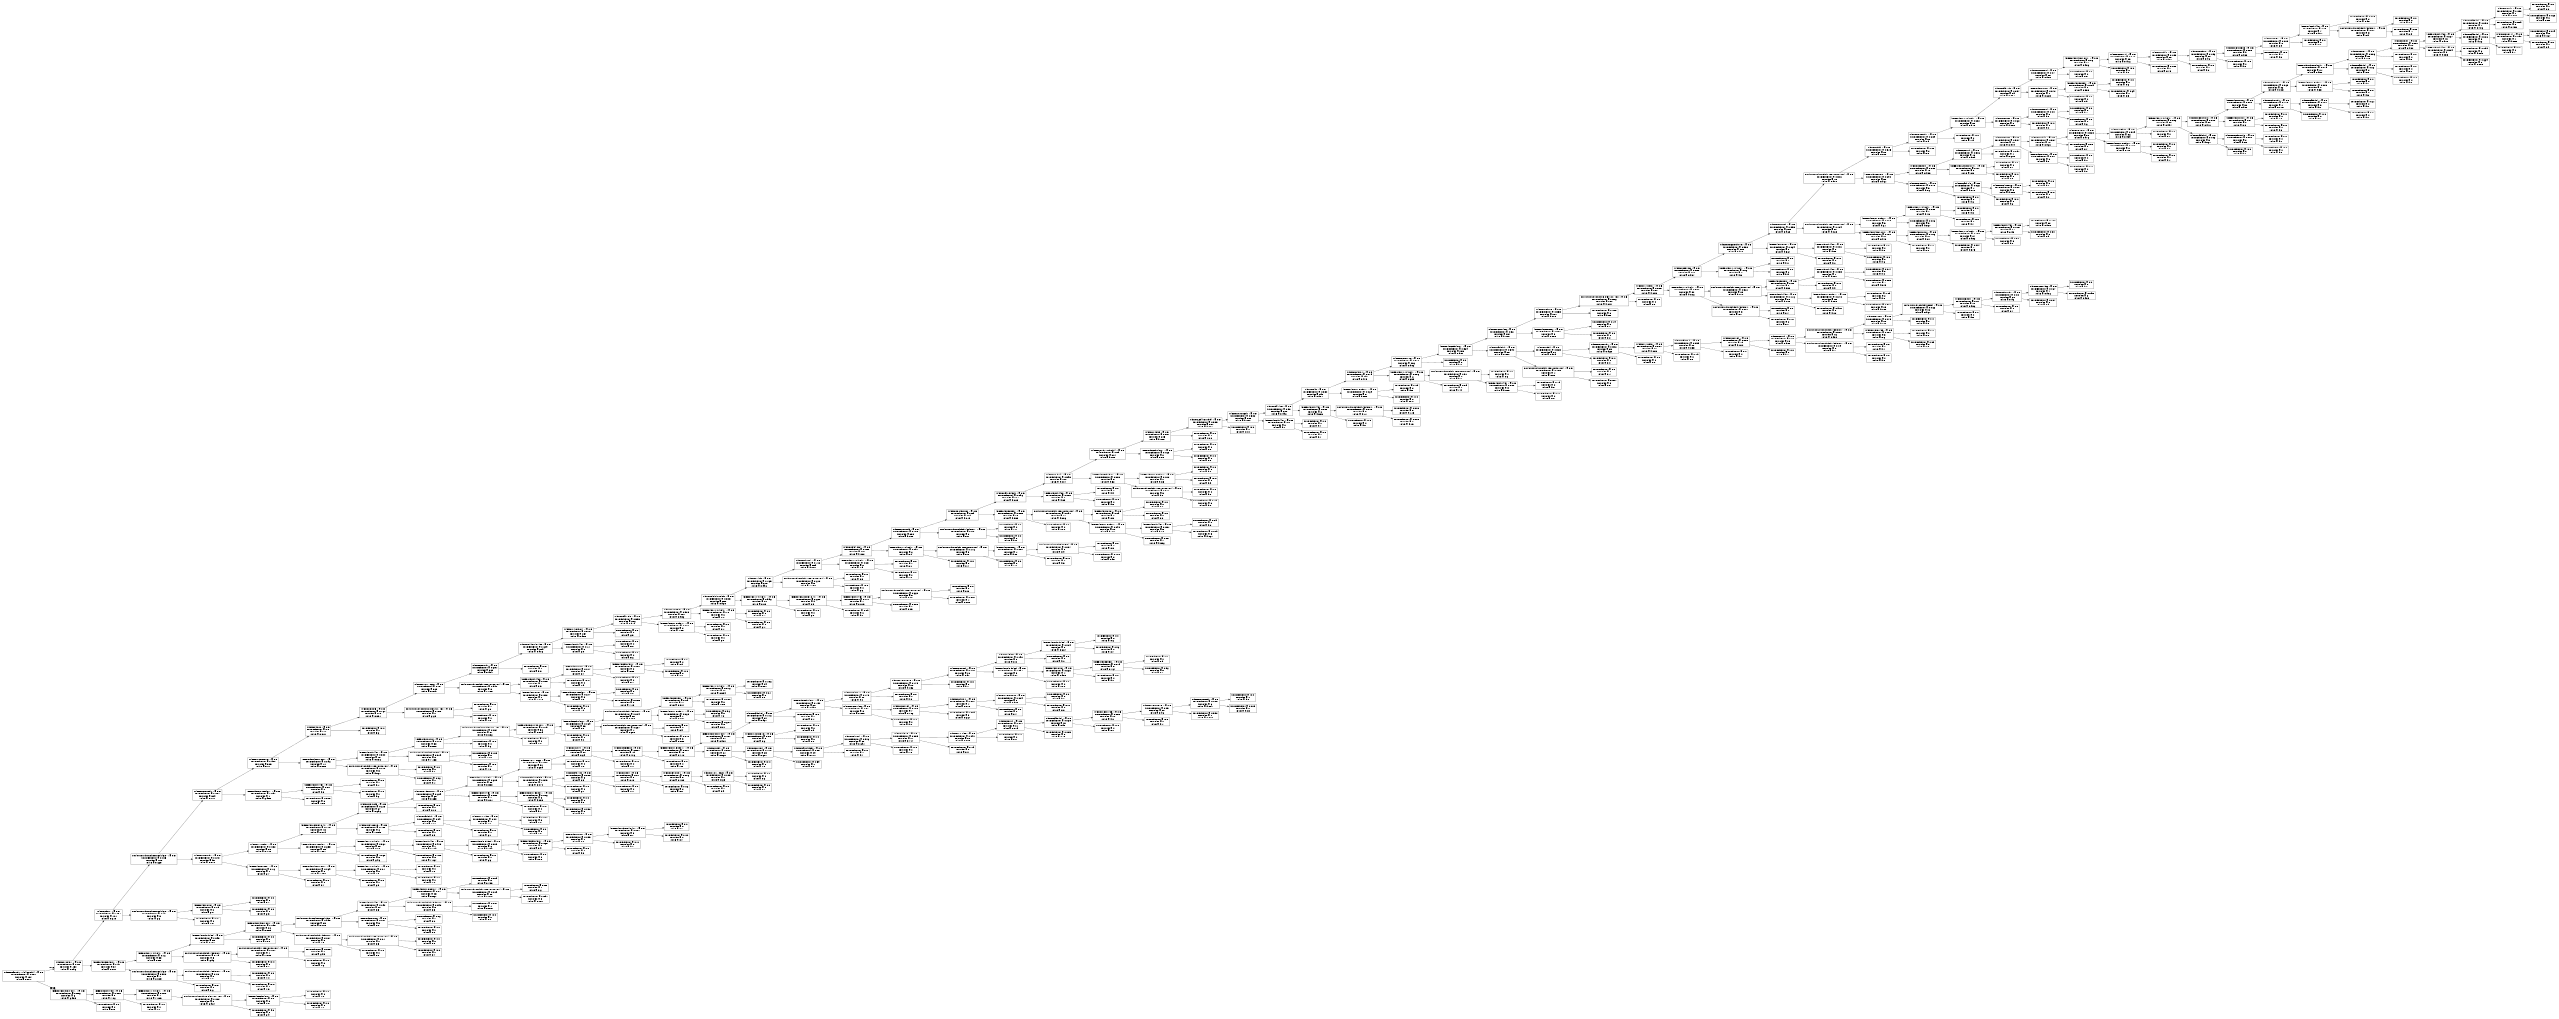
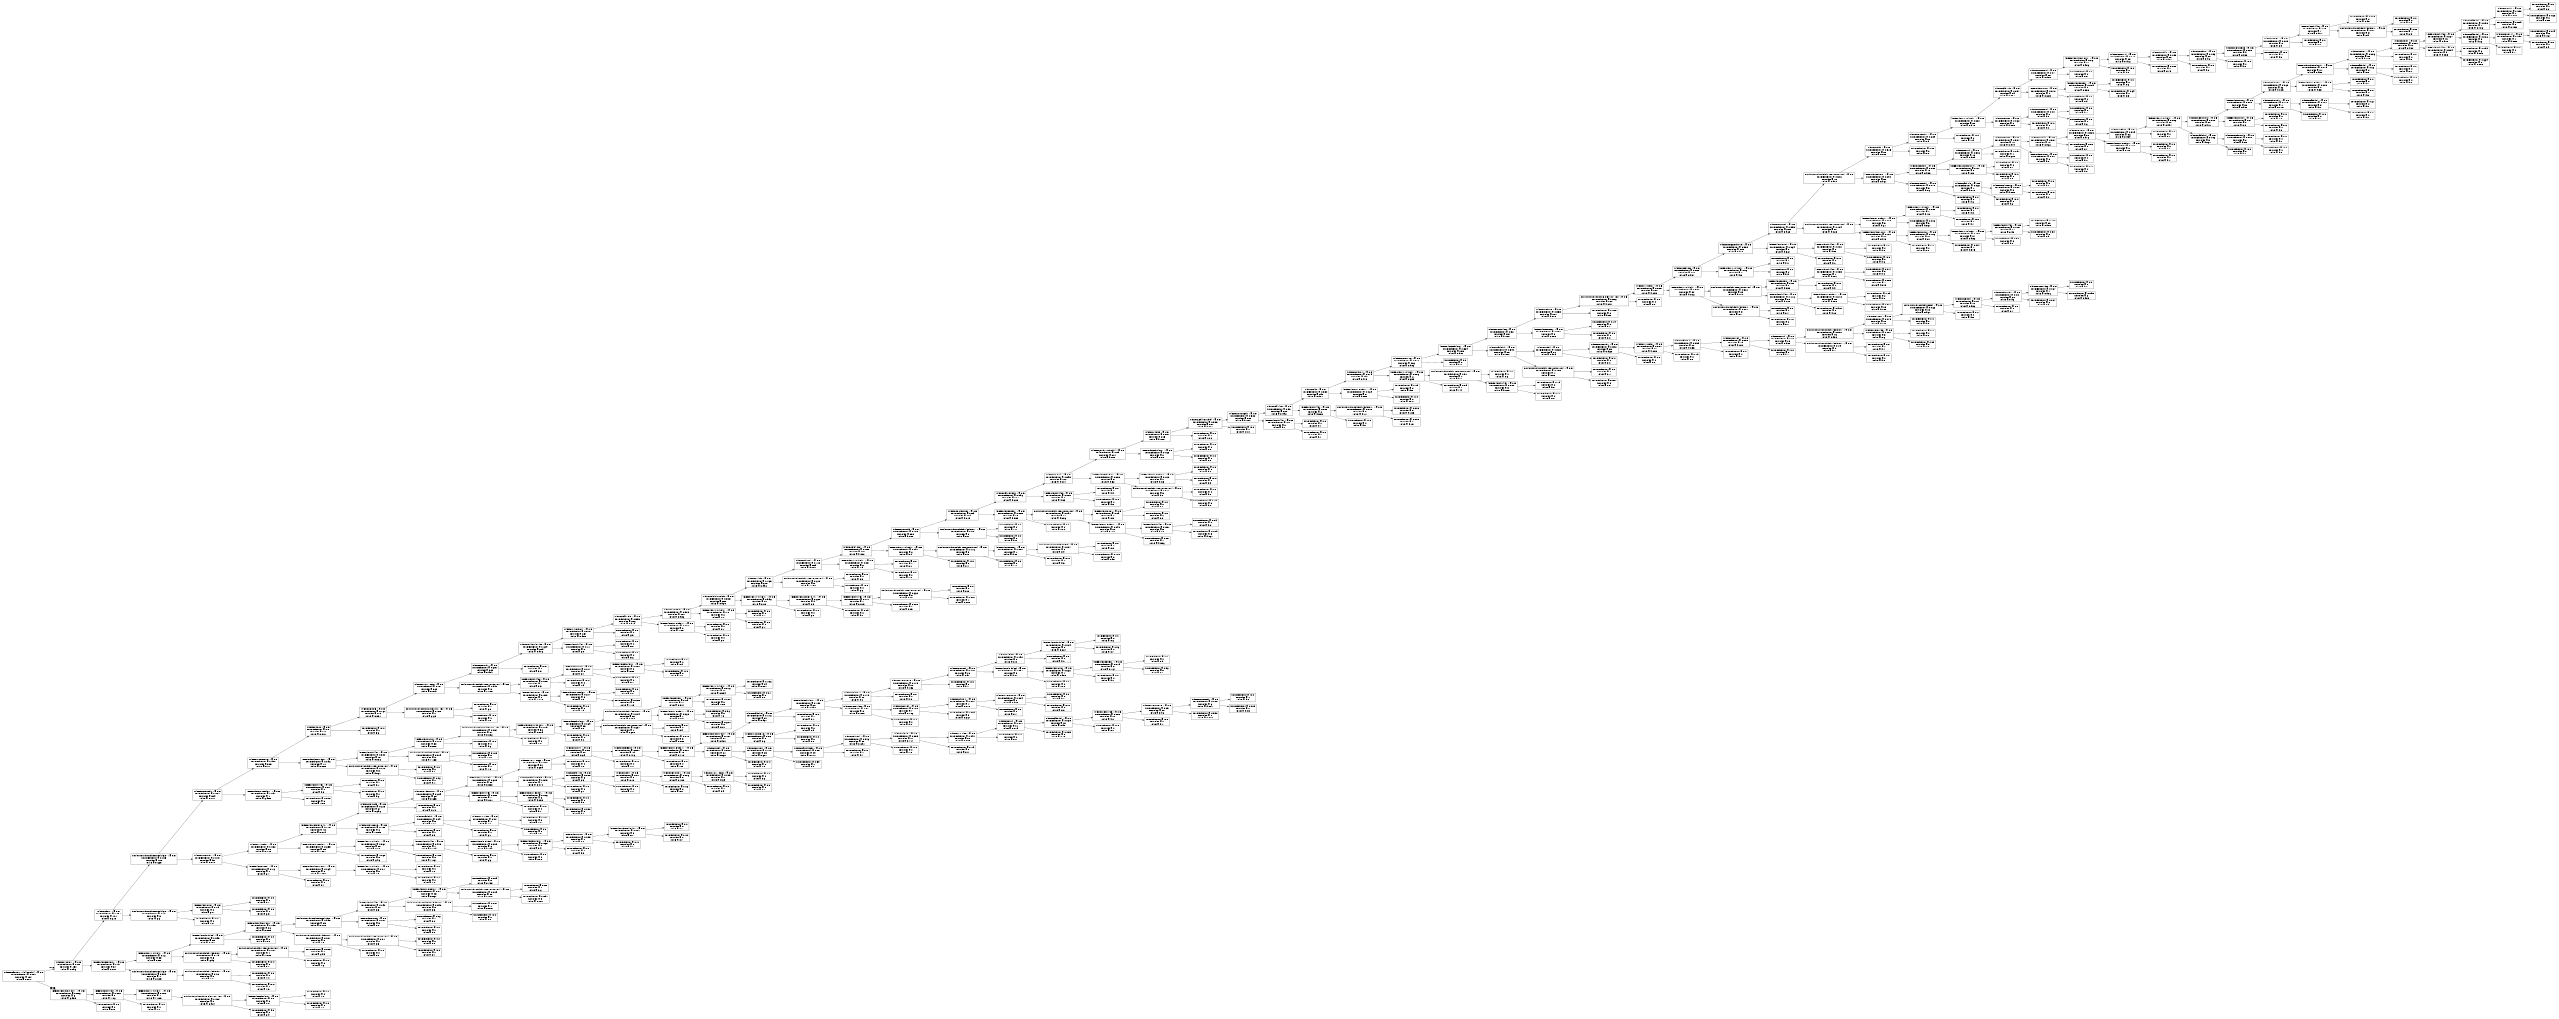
node "squared_error = 0.202 samples = 3 value = 9.443": label "squared_error = 0.202 samples = 3 value = 9.443" -> "squared_error = 0.202 samples = 3 value = 9.433"
node "squared_error = 0.0 samples = 1 value = 6.5": removed
node "squared_error = -0.0 samples = 1 value = 3.6": removed
